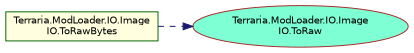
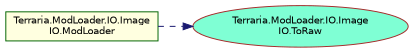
node "Terraria.ModLoader.IO.Image IO.ToRawBytes": label "Terraria.ModLoader.IO.Image IO.ToRawBytes" -> "Terraria.ModLoader.IO.Image IO.ModLoader"
